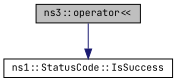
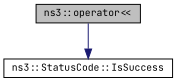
node "ns1::StatusCode::IsSuccess": label "ns1::StatusCode::IsSuccess" -> "ns3::StatusCode::IsSuccess"
